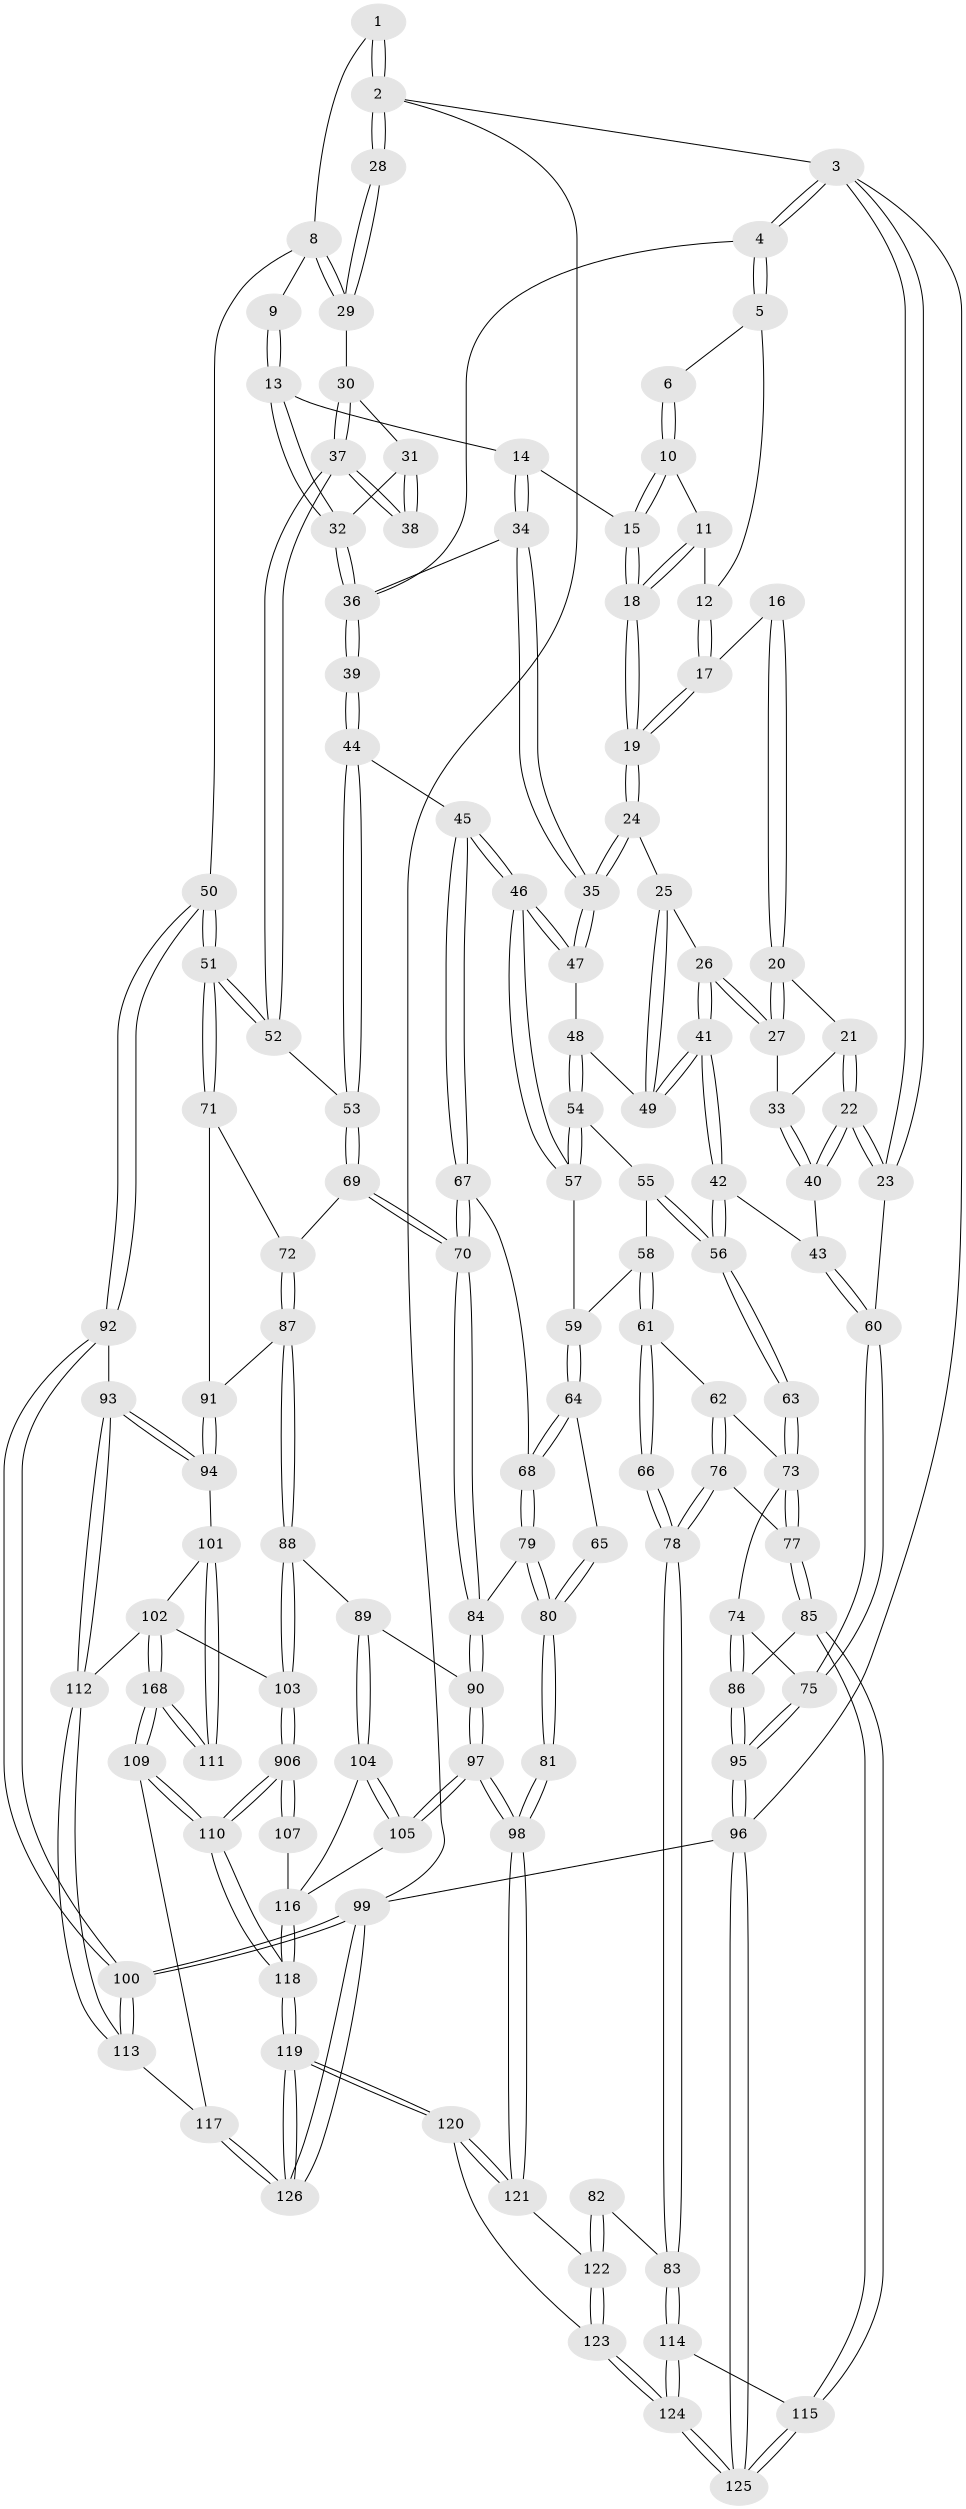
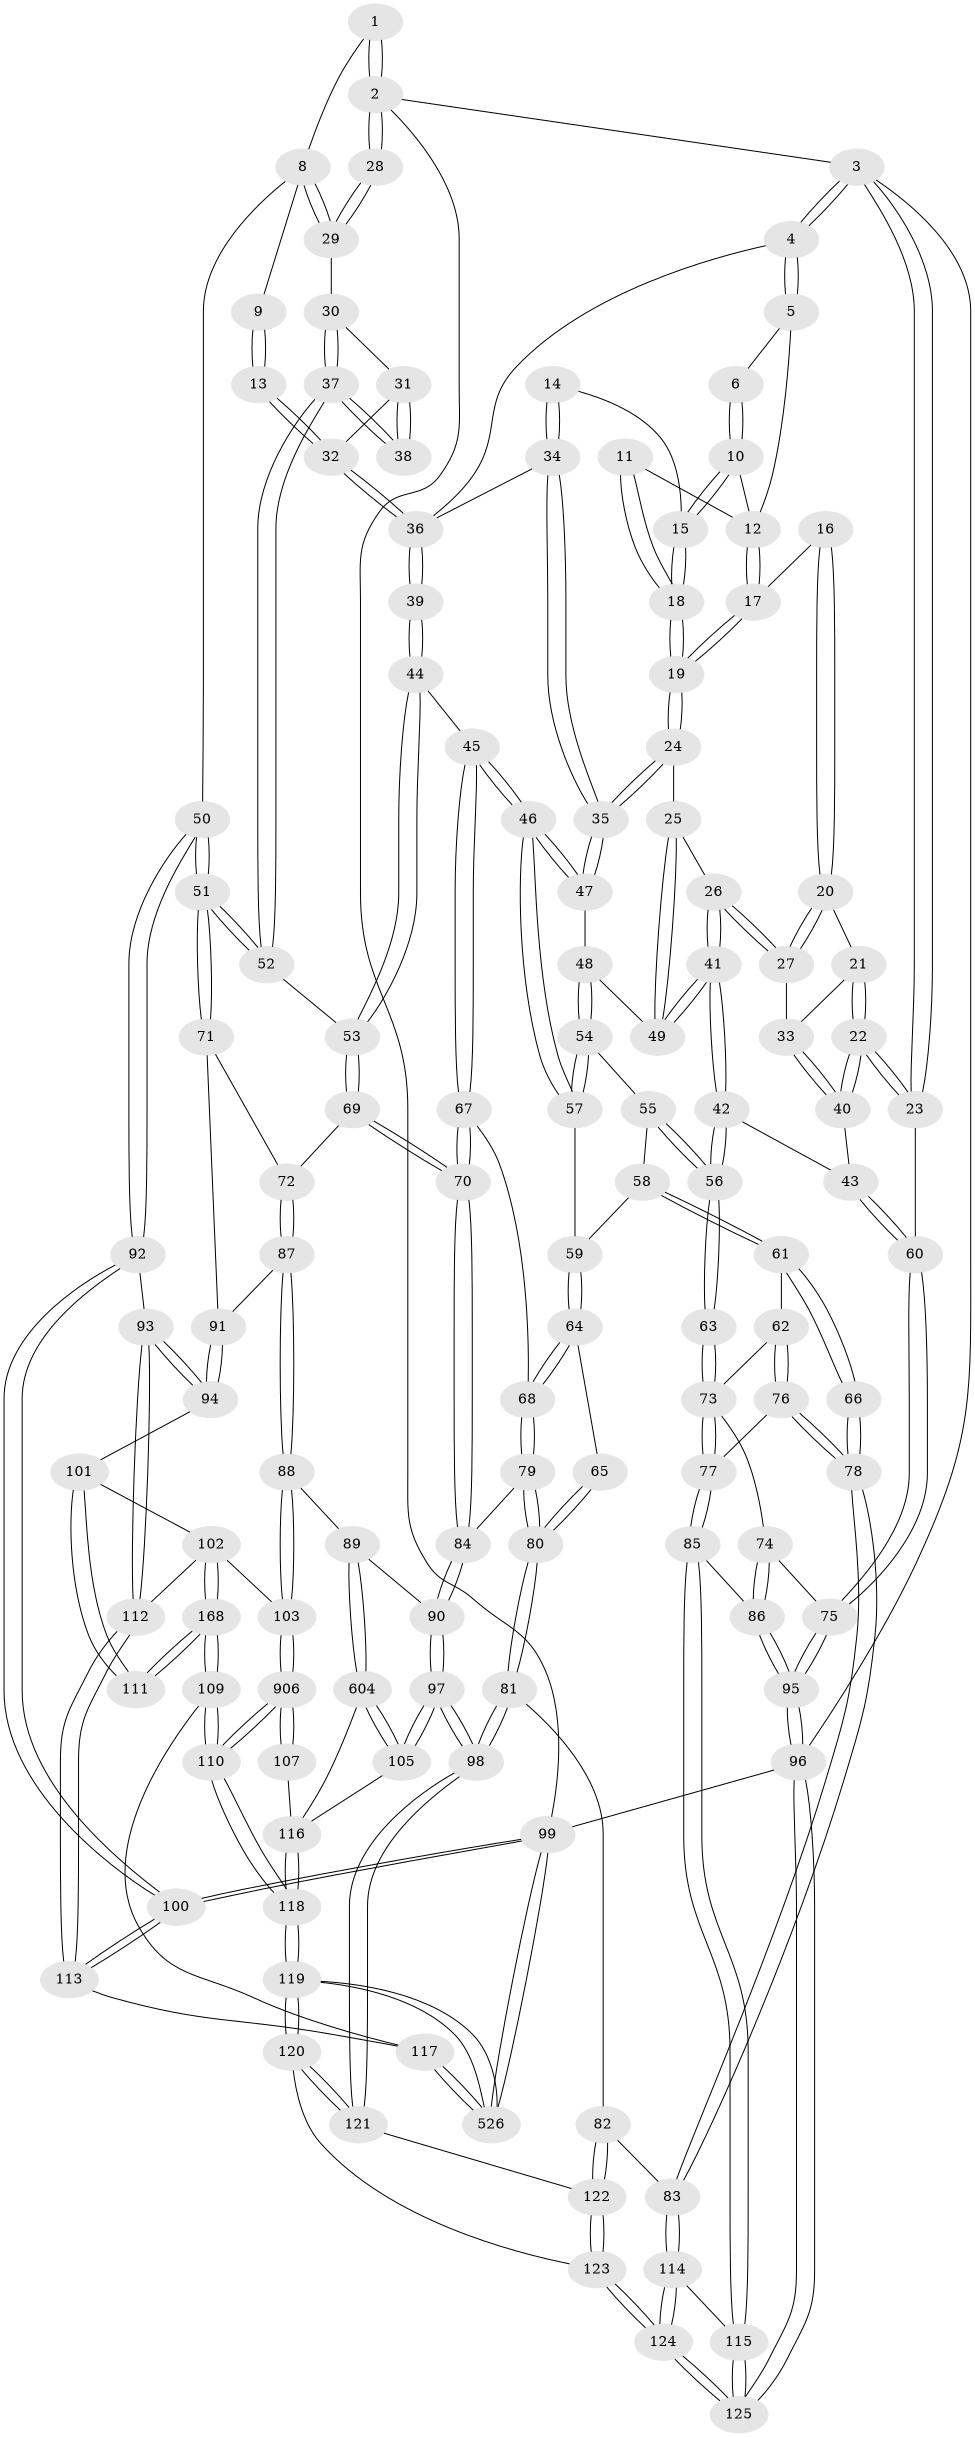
edge "13" -- "14": removed
edge "10" -- "11": now "10" -- "12"
node "104": label "104" -> "604"
edge "81" -- "82": added
node "126": label "126" -> "526"
